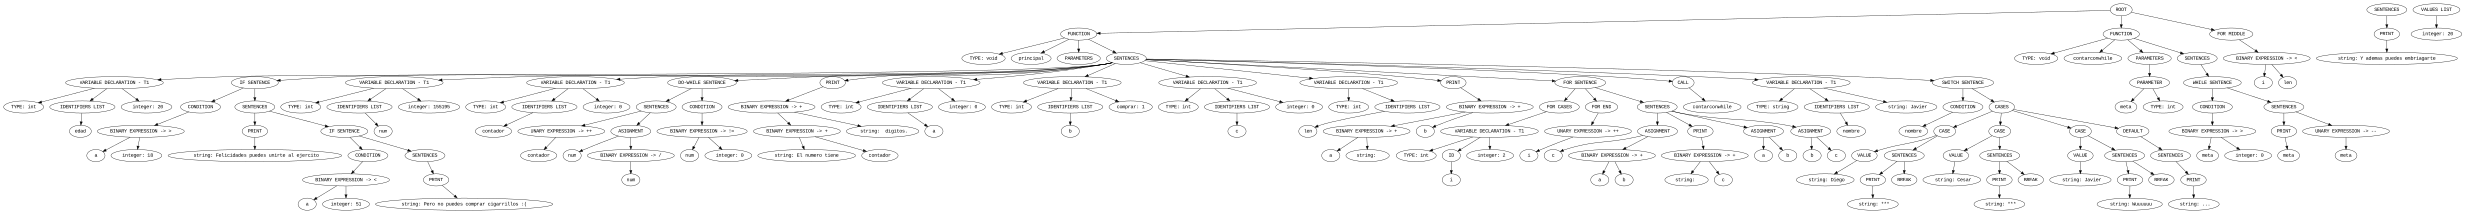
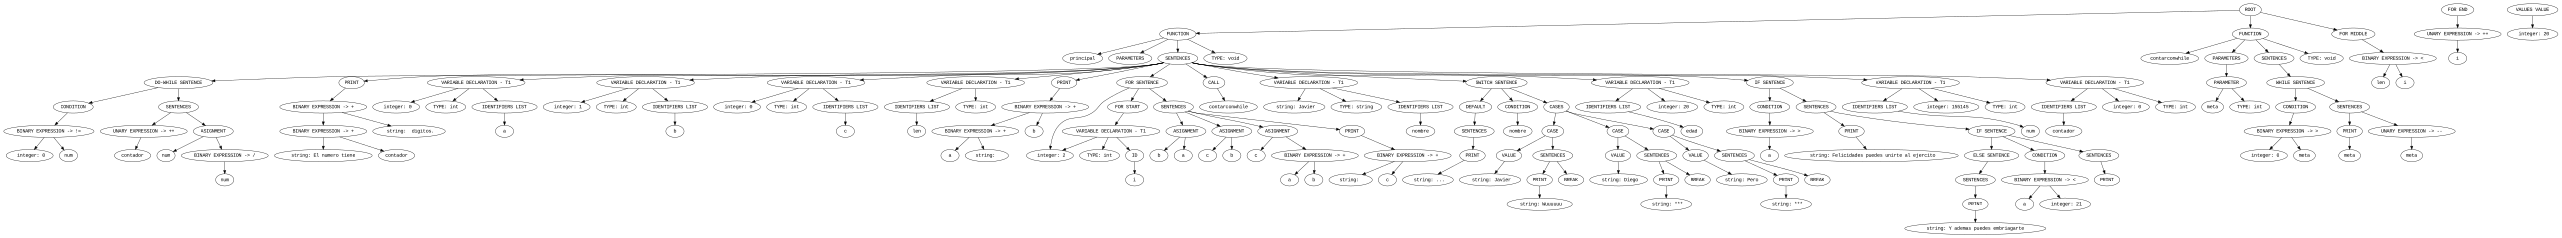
node "VALUES LIST": label "VALUES LIST" -> "VALUES VALUE"
edge "FOR SENTENCE" -> "FOR END": now "FOR SENTENCE" -> "integer: 2"
node "integer: 155195": label "integer: 155195" -> "integer: 155145"
node "comprar: 1": label "comprar: 1" -> "integer: 1"
node "FOR CASES": label "FOR CASES" -> "FOR START"
edge "CASES" -> "DEFAULT": now "SWITCH SENTENCE" -> "DEFAULT"
node "integer: 18": removed
node "ELSE SENTENCE": added
node "string: Cesar": label "string: Cesar" -> "string: Pero"
node "integer: 51": label "integer: 51" -> "integer: 21"
node "string: Pero no puedes comprar cigarrillos :(": removed
